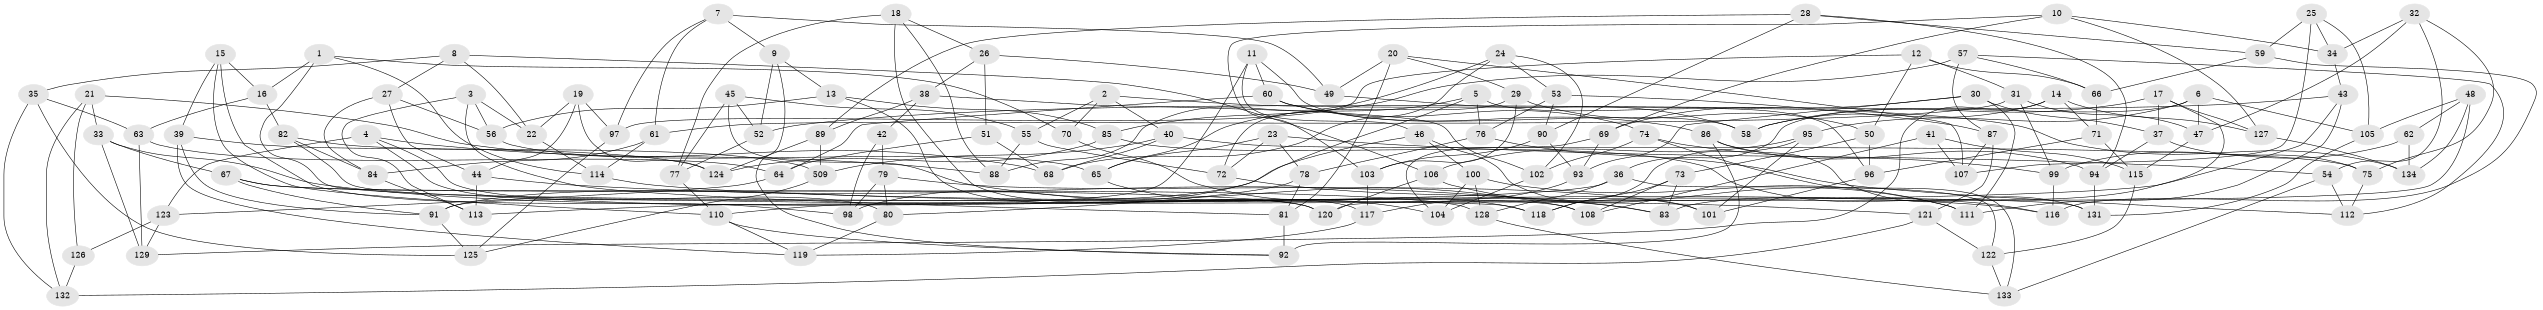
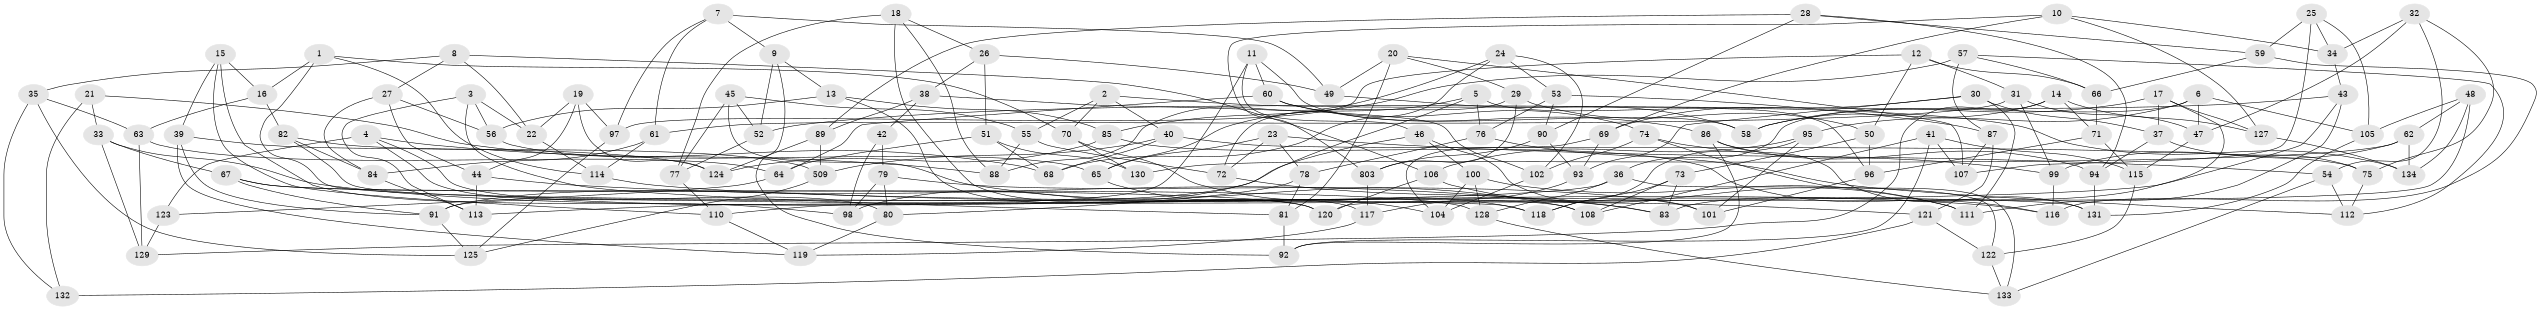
node "130": added
node "103": label "103" -> "803"
edge "110" -- "92": now "41" -- "92"
node "126": removed
